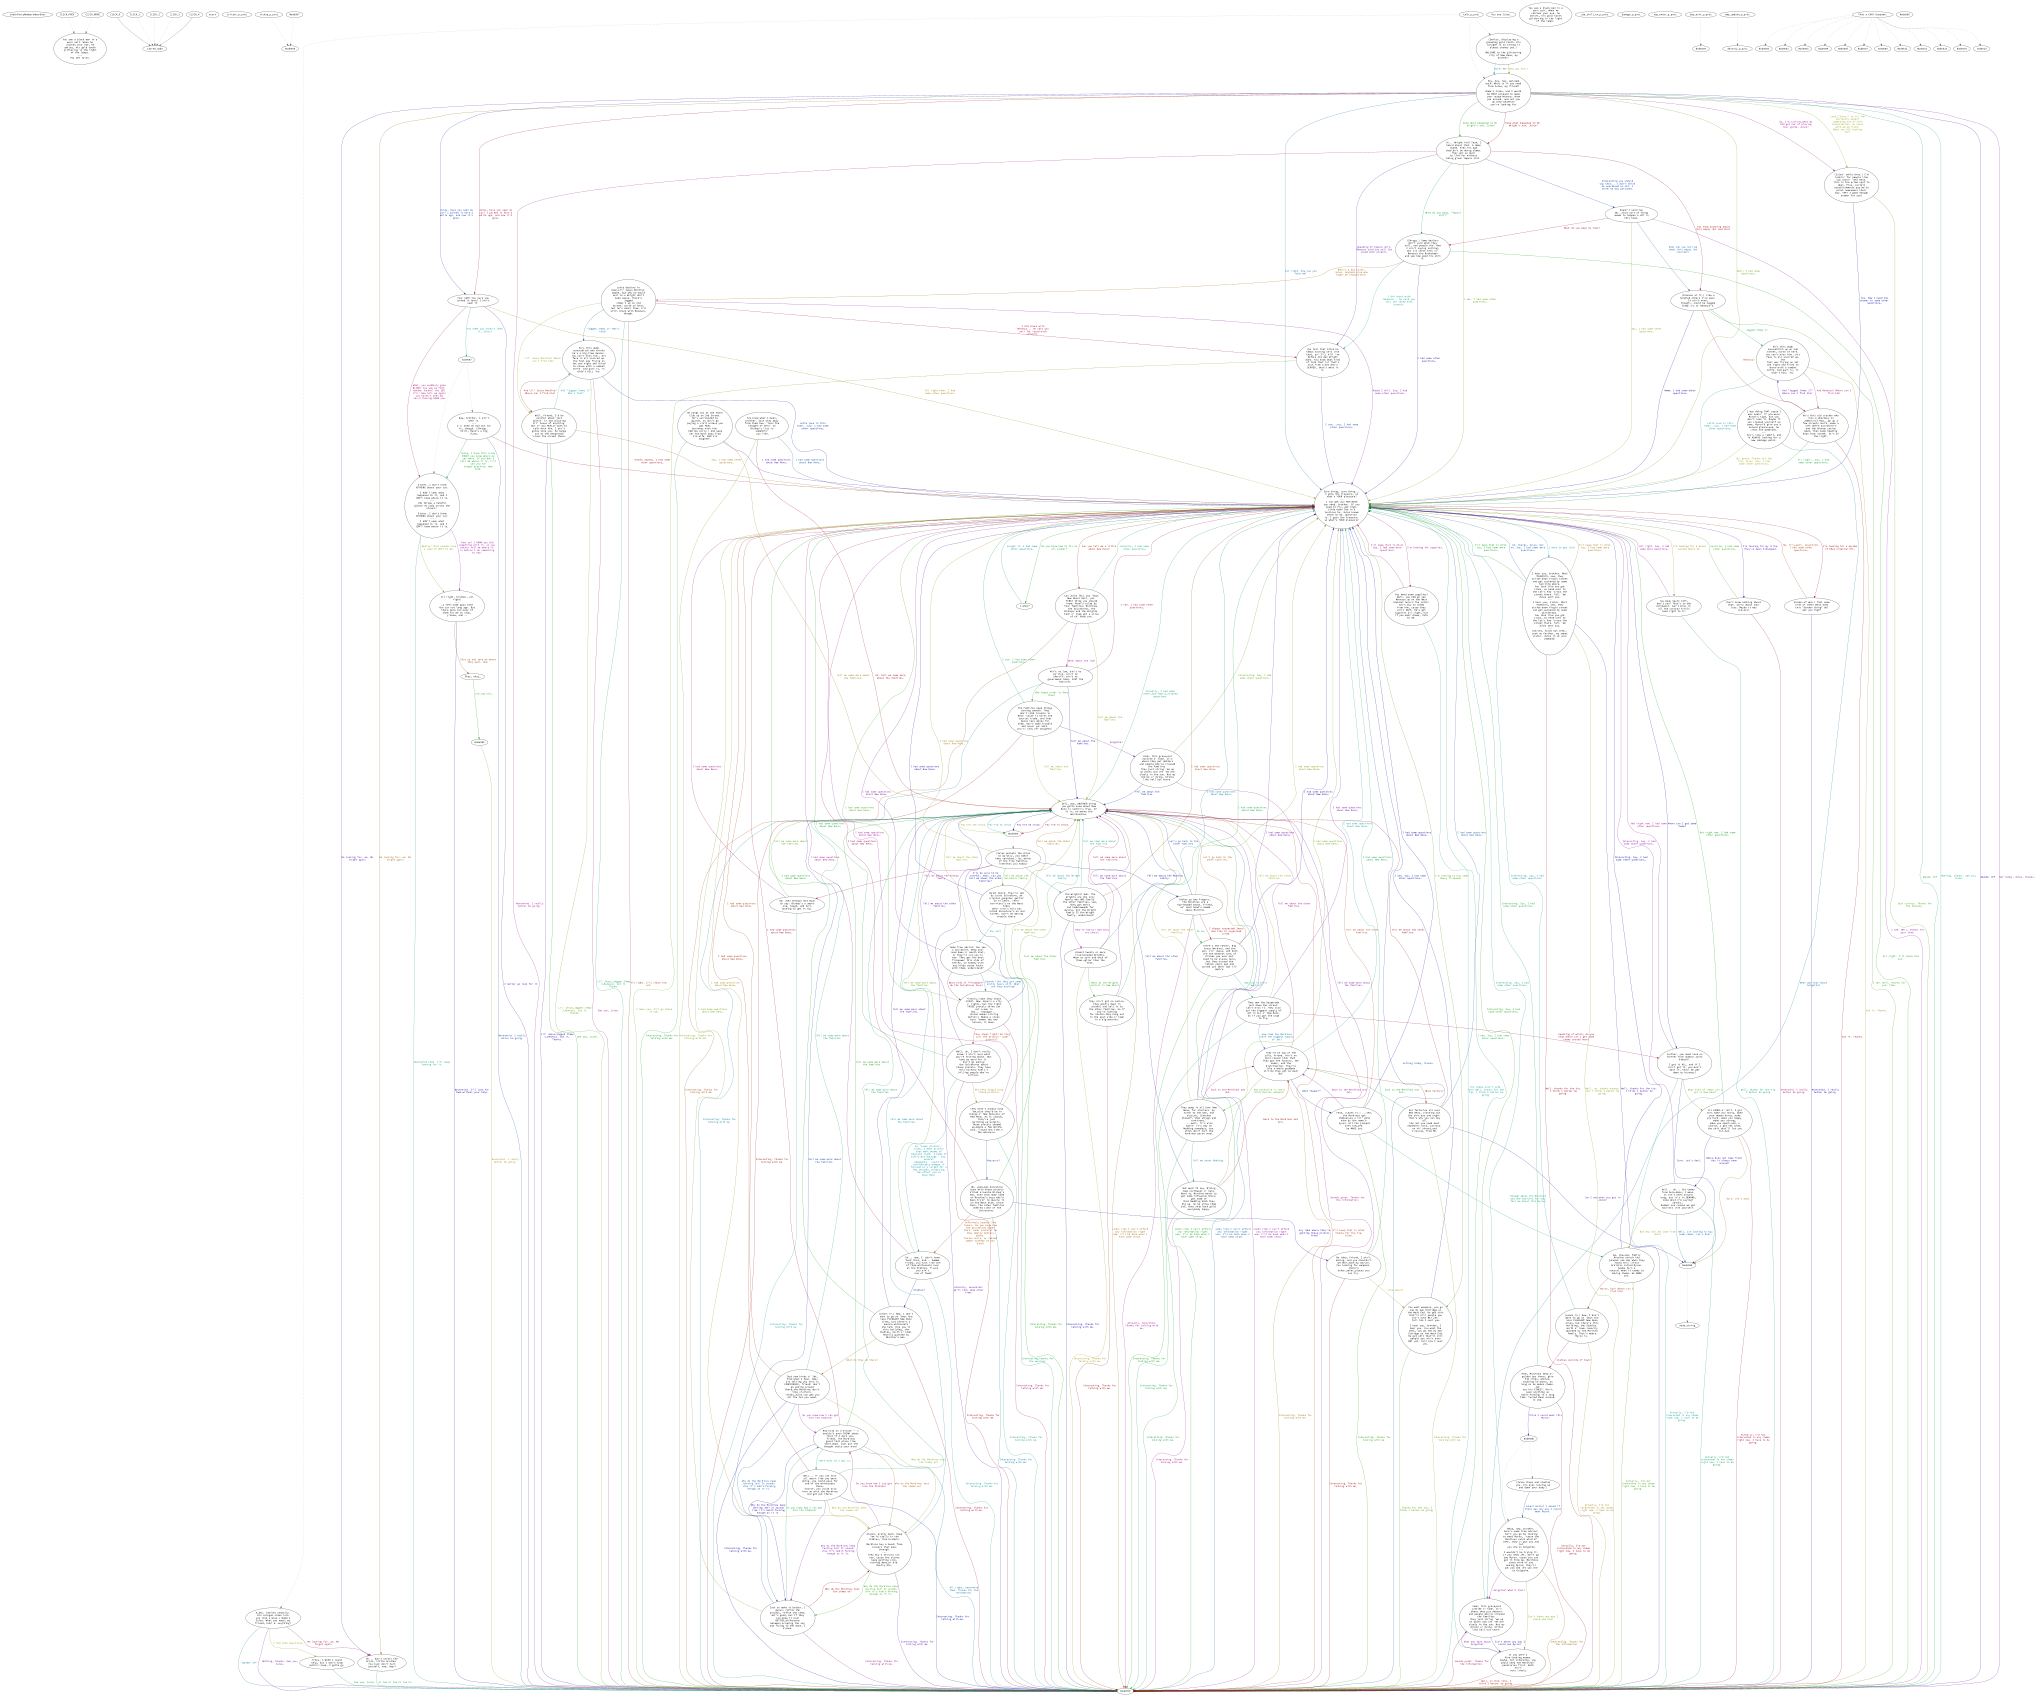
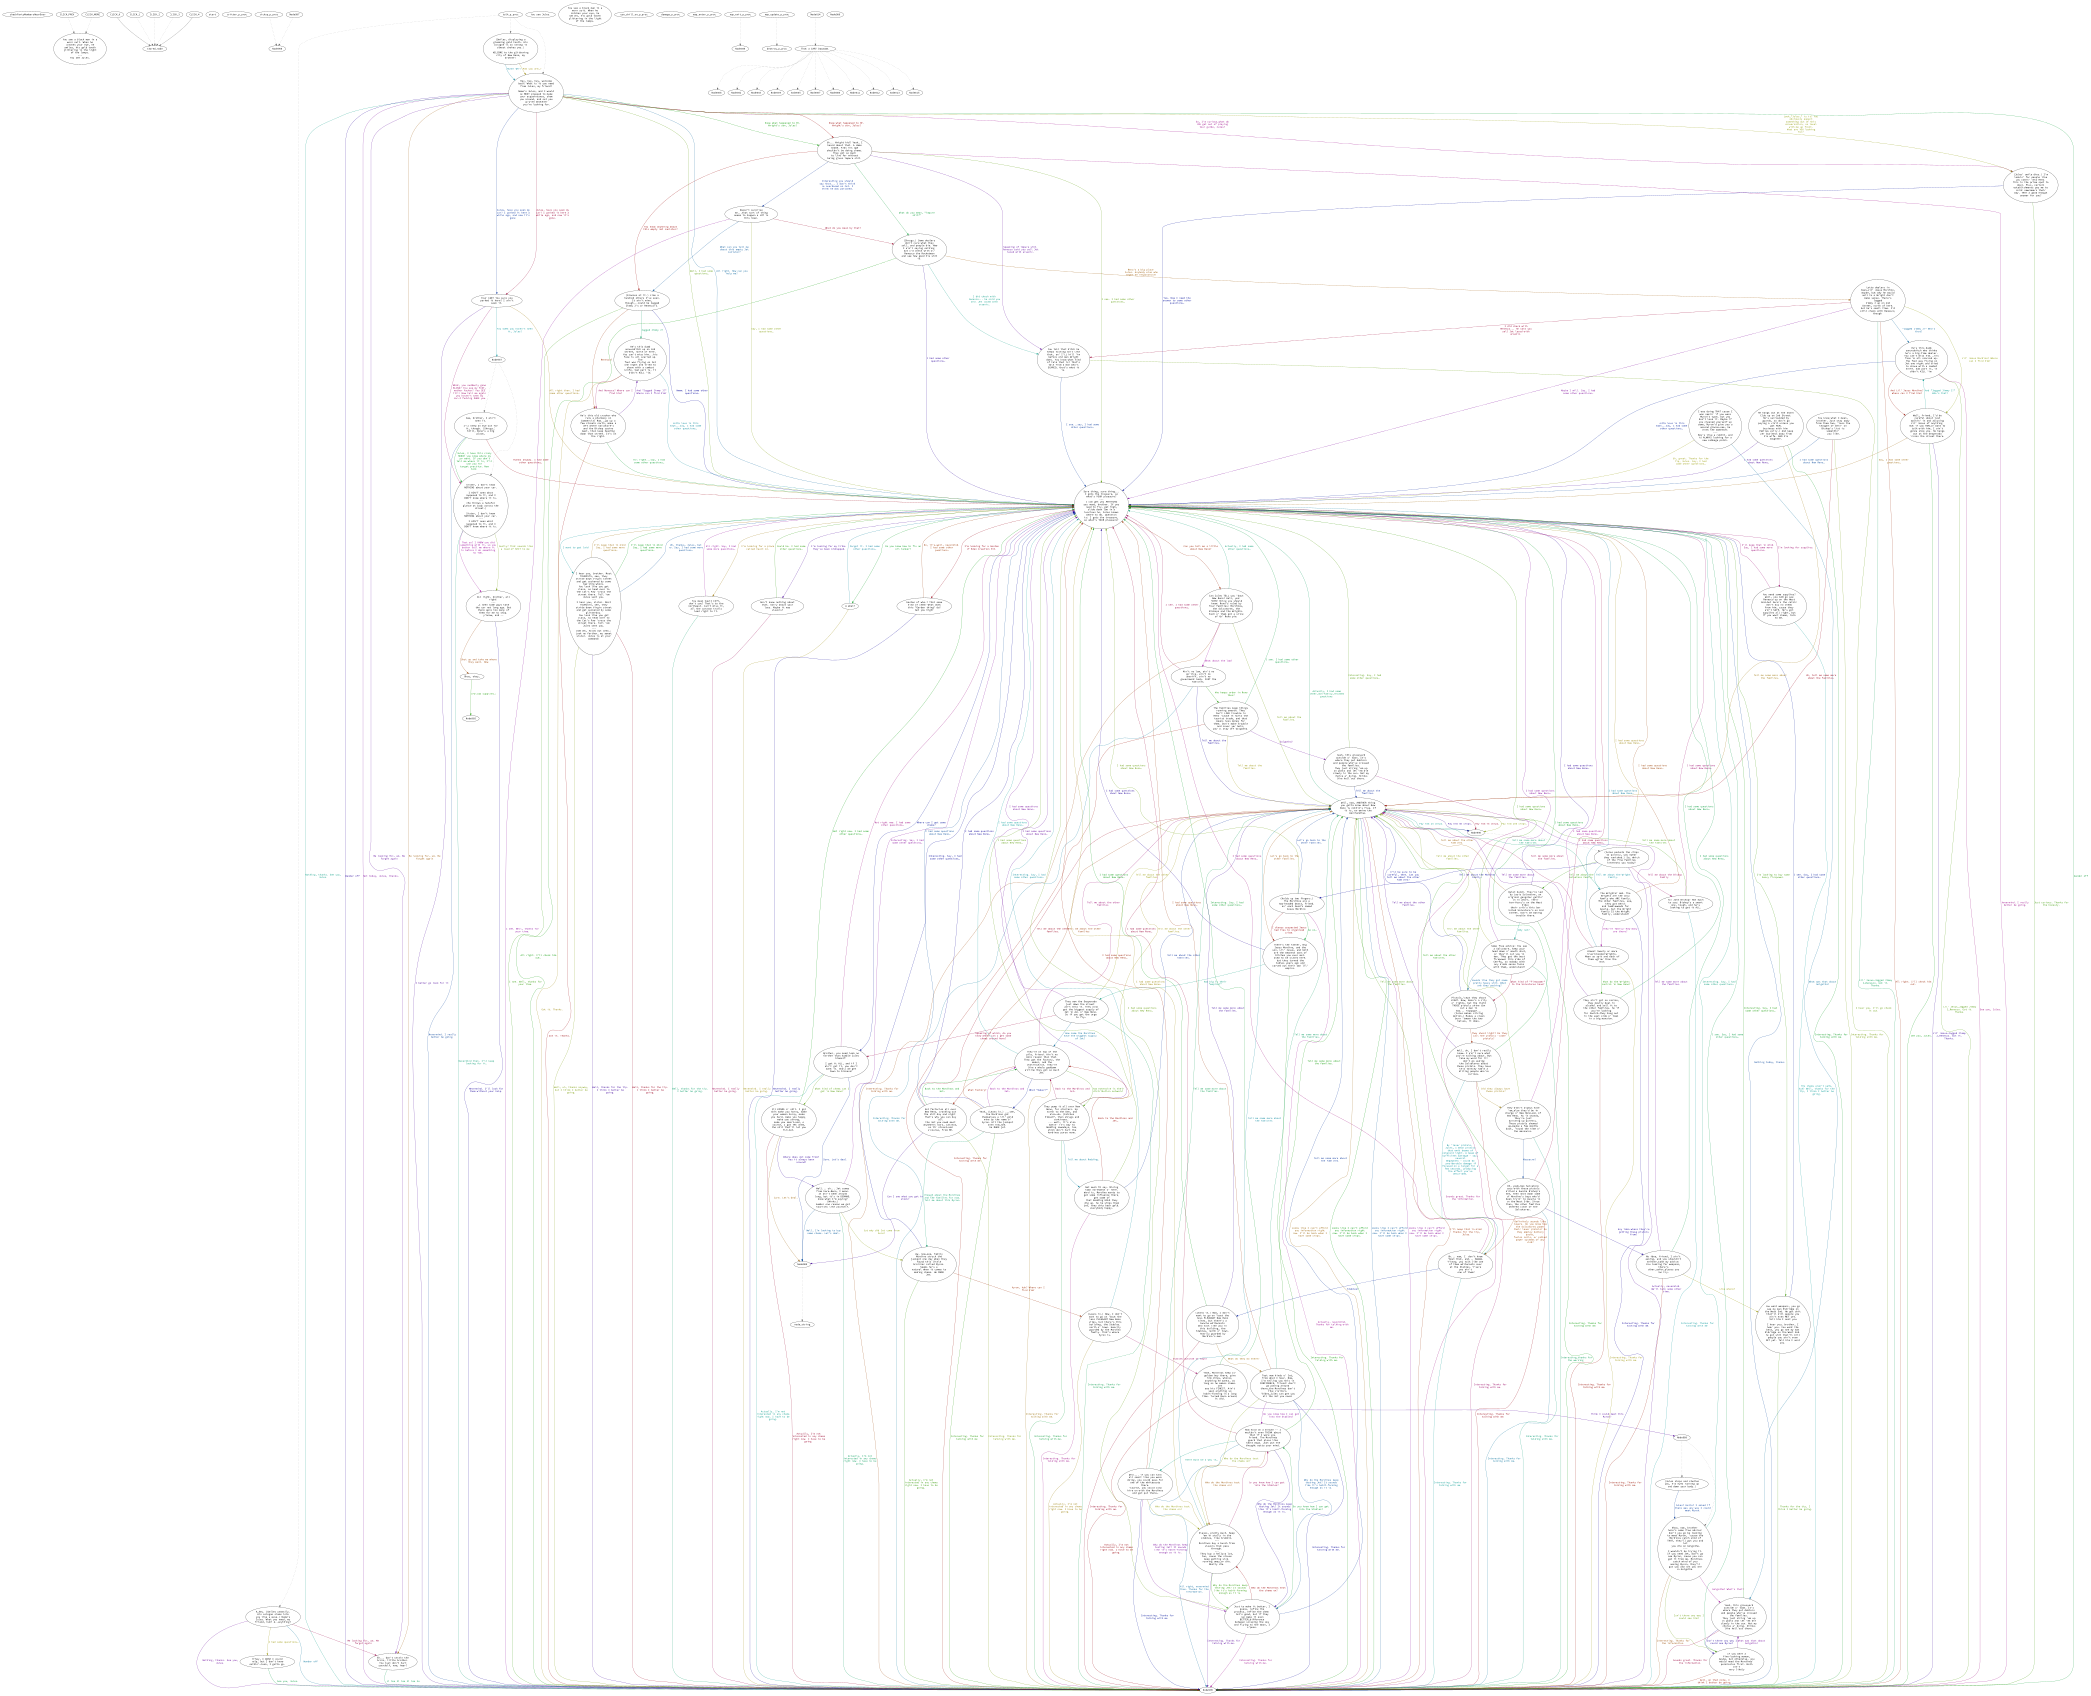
edge "That a CAR? Daaaamn." -> "Node014": reversed
edge "Okay, okay…" -> "Node985": label "(Follow him.)" -> "(Follow supplies.)"
edge "Node985" -> "Node999": now "A what?" -> "Node999"
